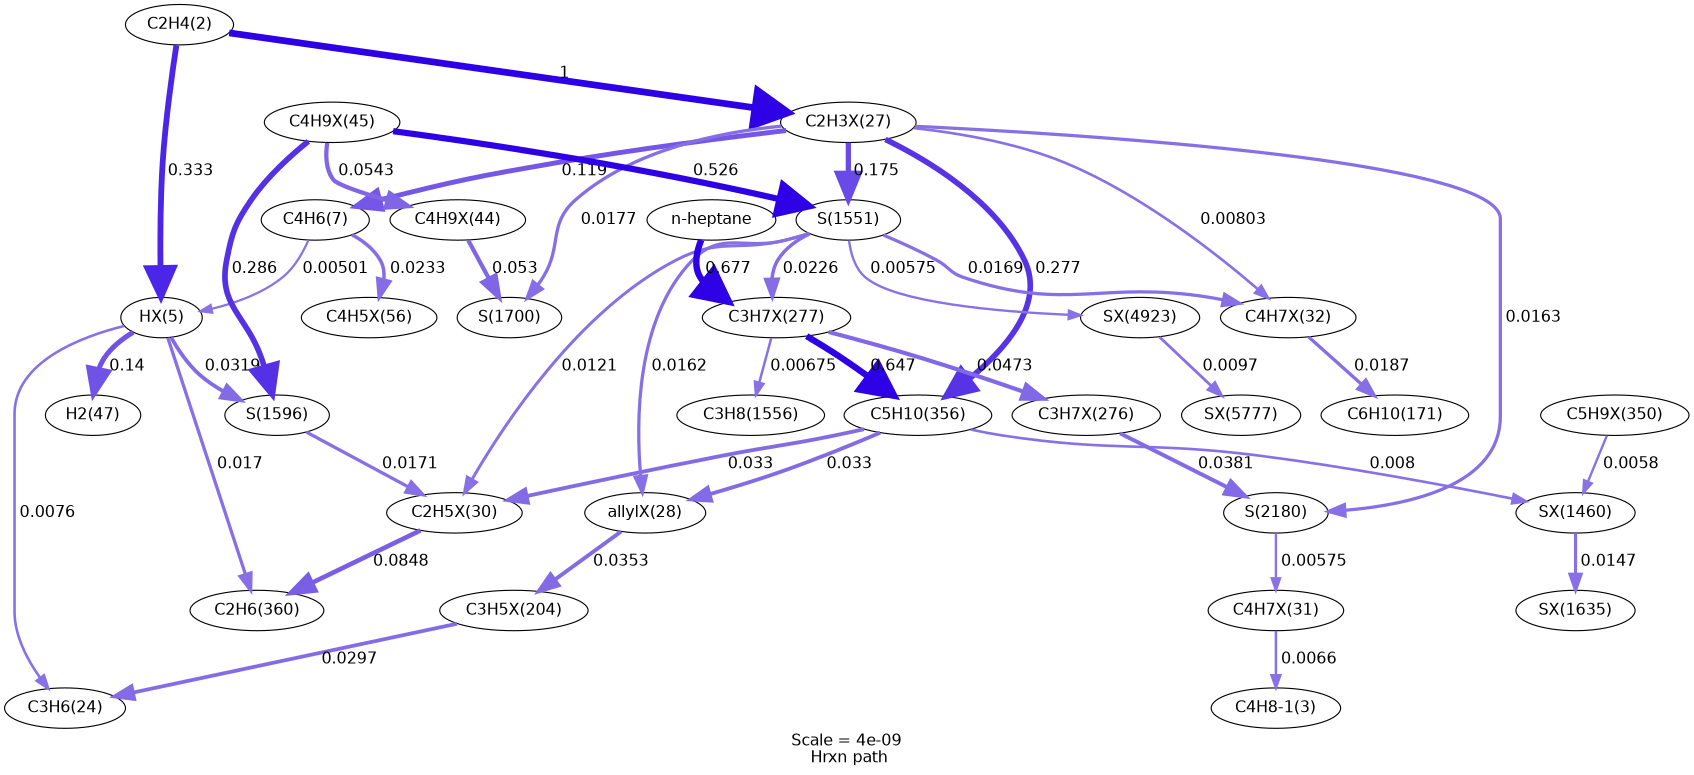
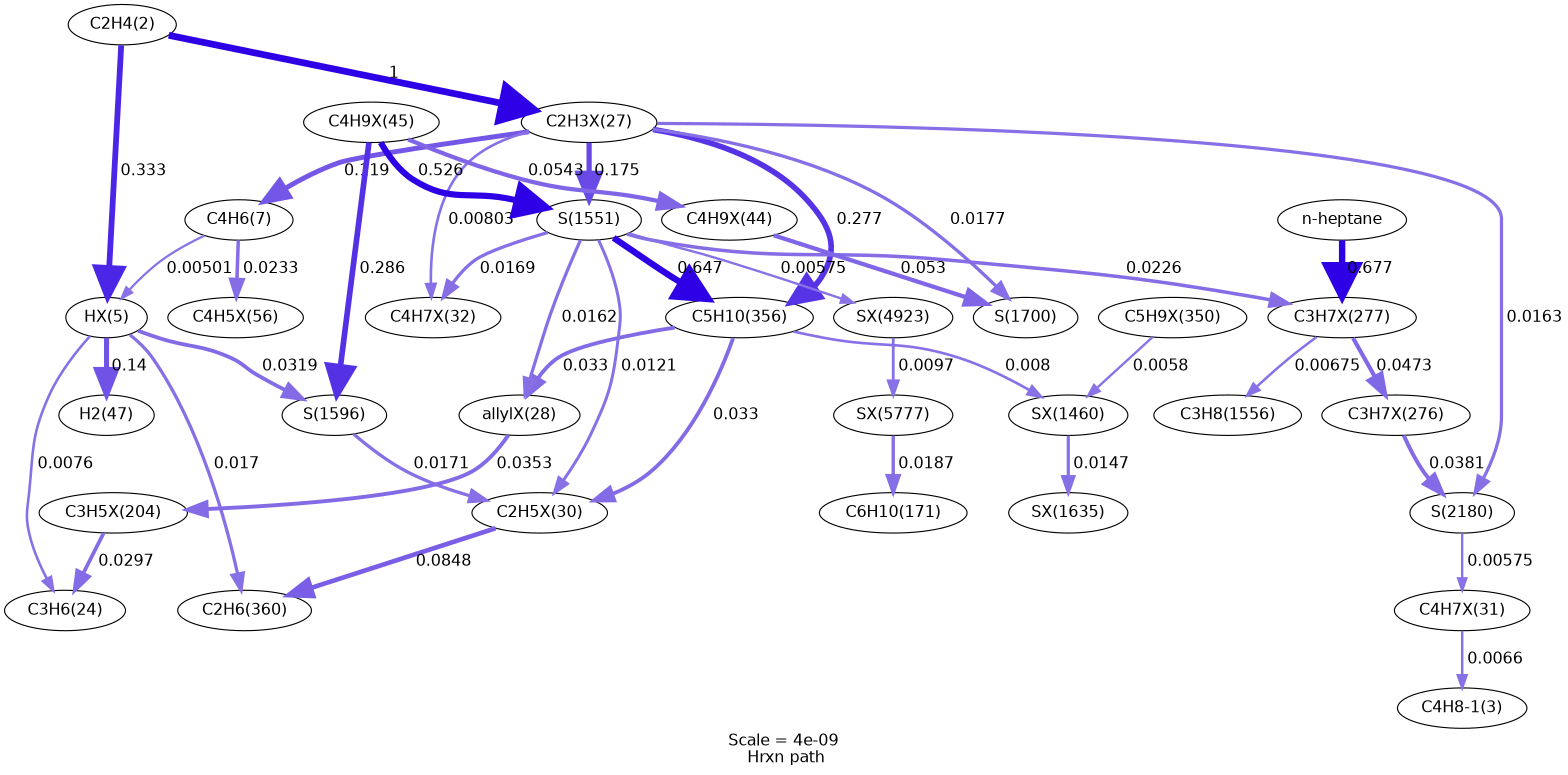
edge "C3H7X(277)" -> "C5H10(356)": now "S(1551)" -> "C5H10(356)"
edge "C4H7X(32)" -> "C6H10(171)": now "SX(5777)" -> "C6H10(171)"
